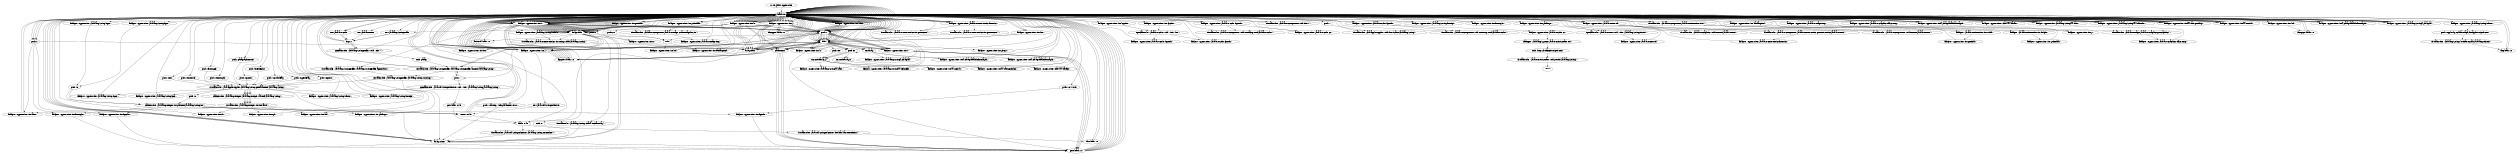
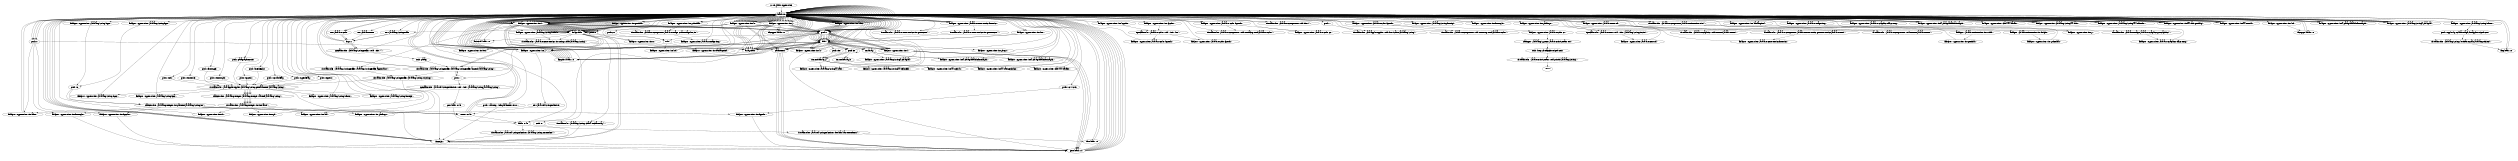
node "push 10": removed
node "arraywrite.r": label "arraywrite.r" -> "fonttipi.r"
